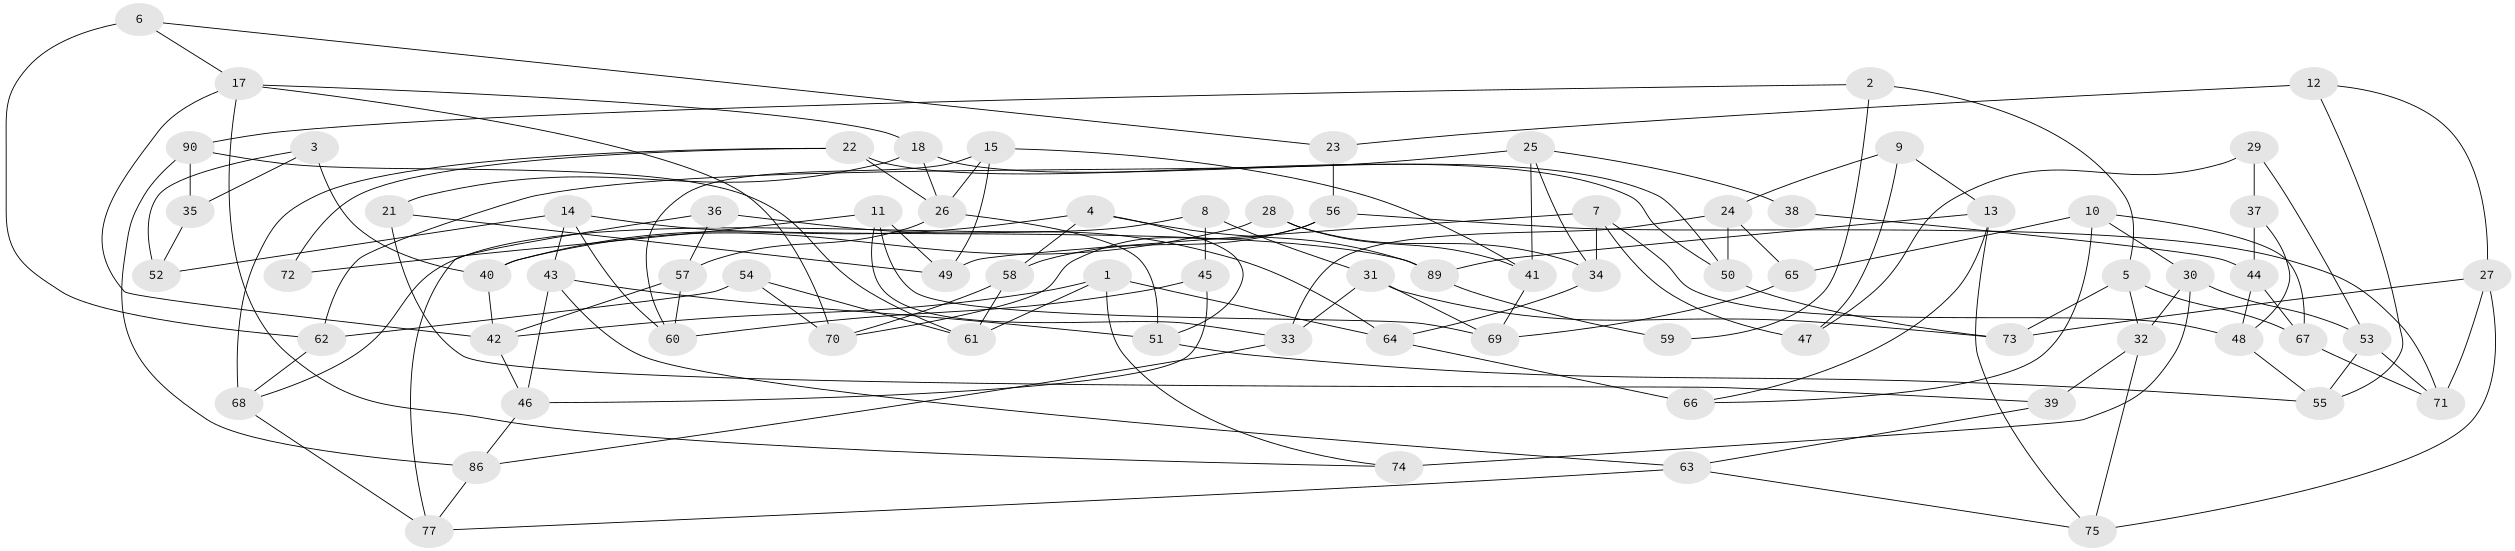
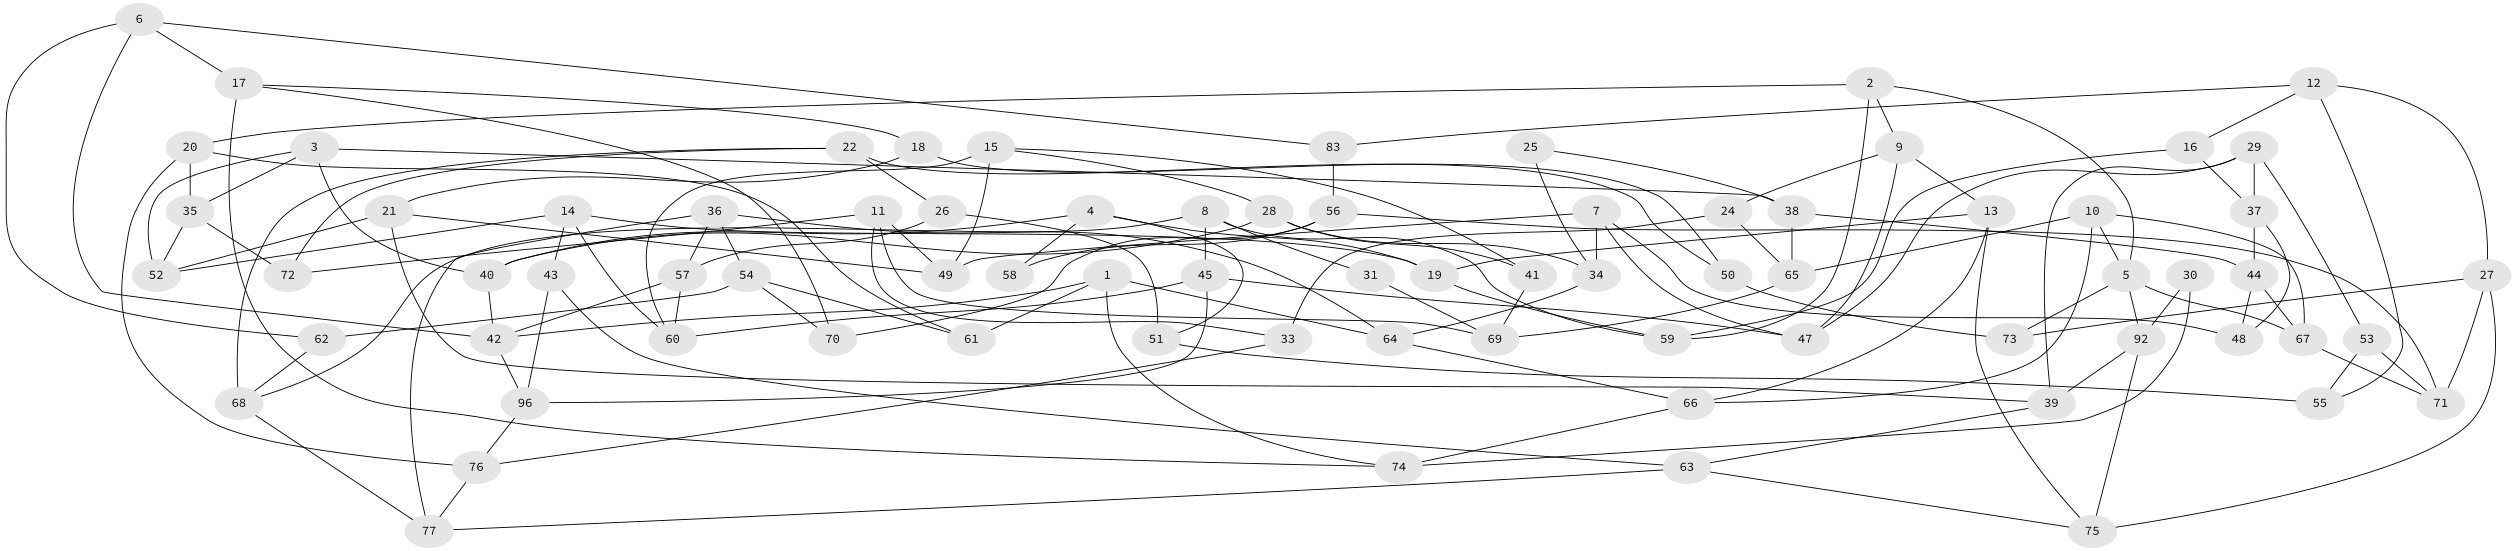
edge "2" -- "9": added
node "90": label "90" -> "20"
node "23": label "23" -> "83"
node "16": added
edge "3" -- "38": added
edge "18" -- "26": removed
edge "15" -- "26": now "15" -- "28"
edge "25" -- "62": removed
edge "29" -- "39": added
edge "25" -- "41": removed
edge "21" -- "52": added
edge "36" -- "54": added
edge "24" -- "50": removed
edge "38" -- "65": added
edge "10" -- "30": now "10" -- "5"
edge "35" -- "72": added
edge "8" -- "59": added
node "89": label "89" -> "19"
edge "17" -- "42": now "6" -- "42"
edge "43" -- "51": removed
edge "45" -- "47": added
edge "31" -- "33": removed
edge "30" -- "53": removed
edge "58" -- "61": removed
edge "31" -- "73": removed
edge "58" -- "70": removed
node "32": label "32" -> "92"
edge "48" -- "55": removed
node "46": label "46" -> "96"
edge "66" -- "74": added
node "86": label "86" -> "76"
